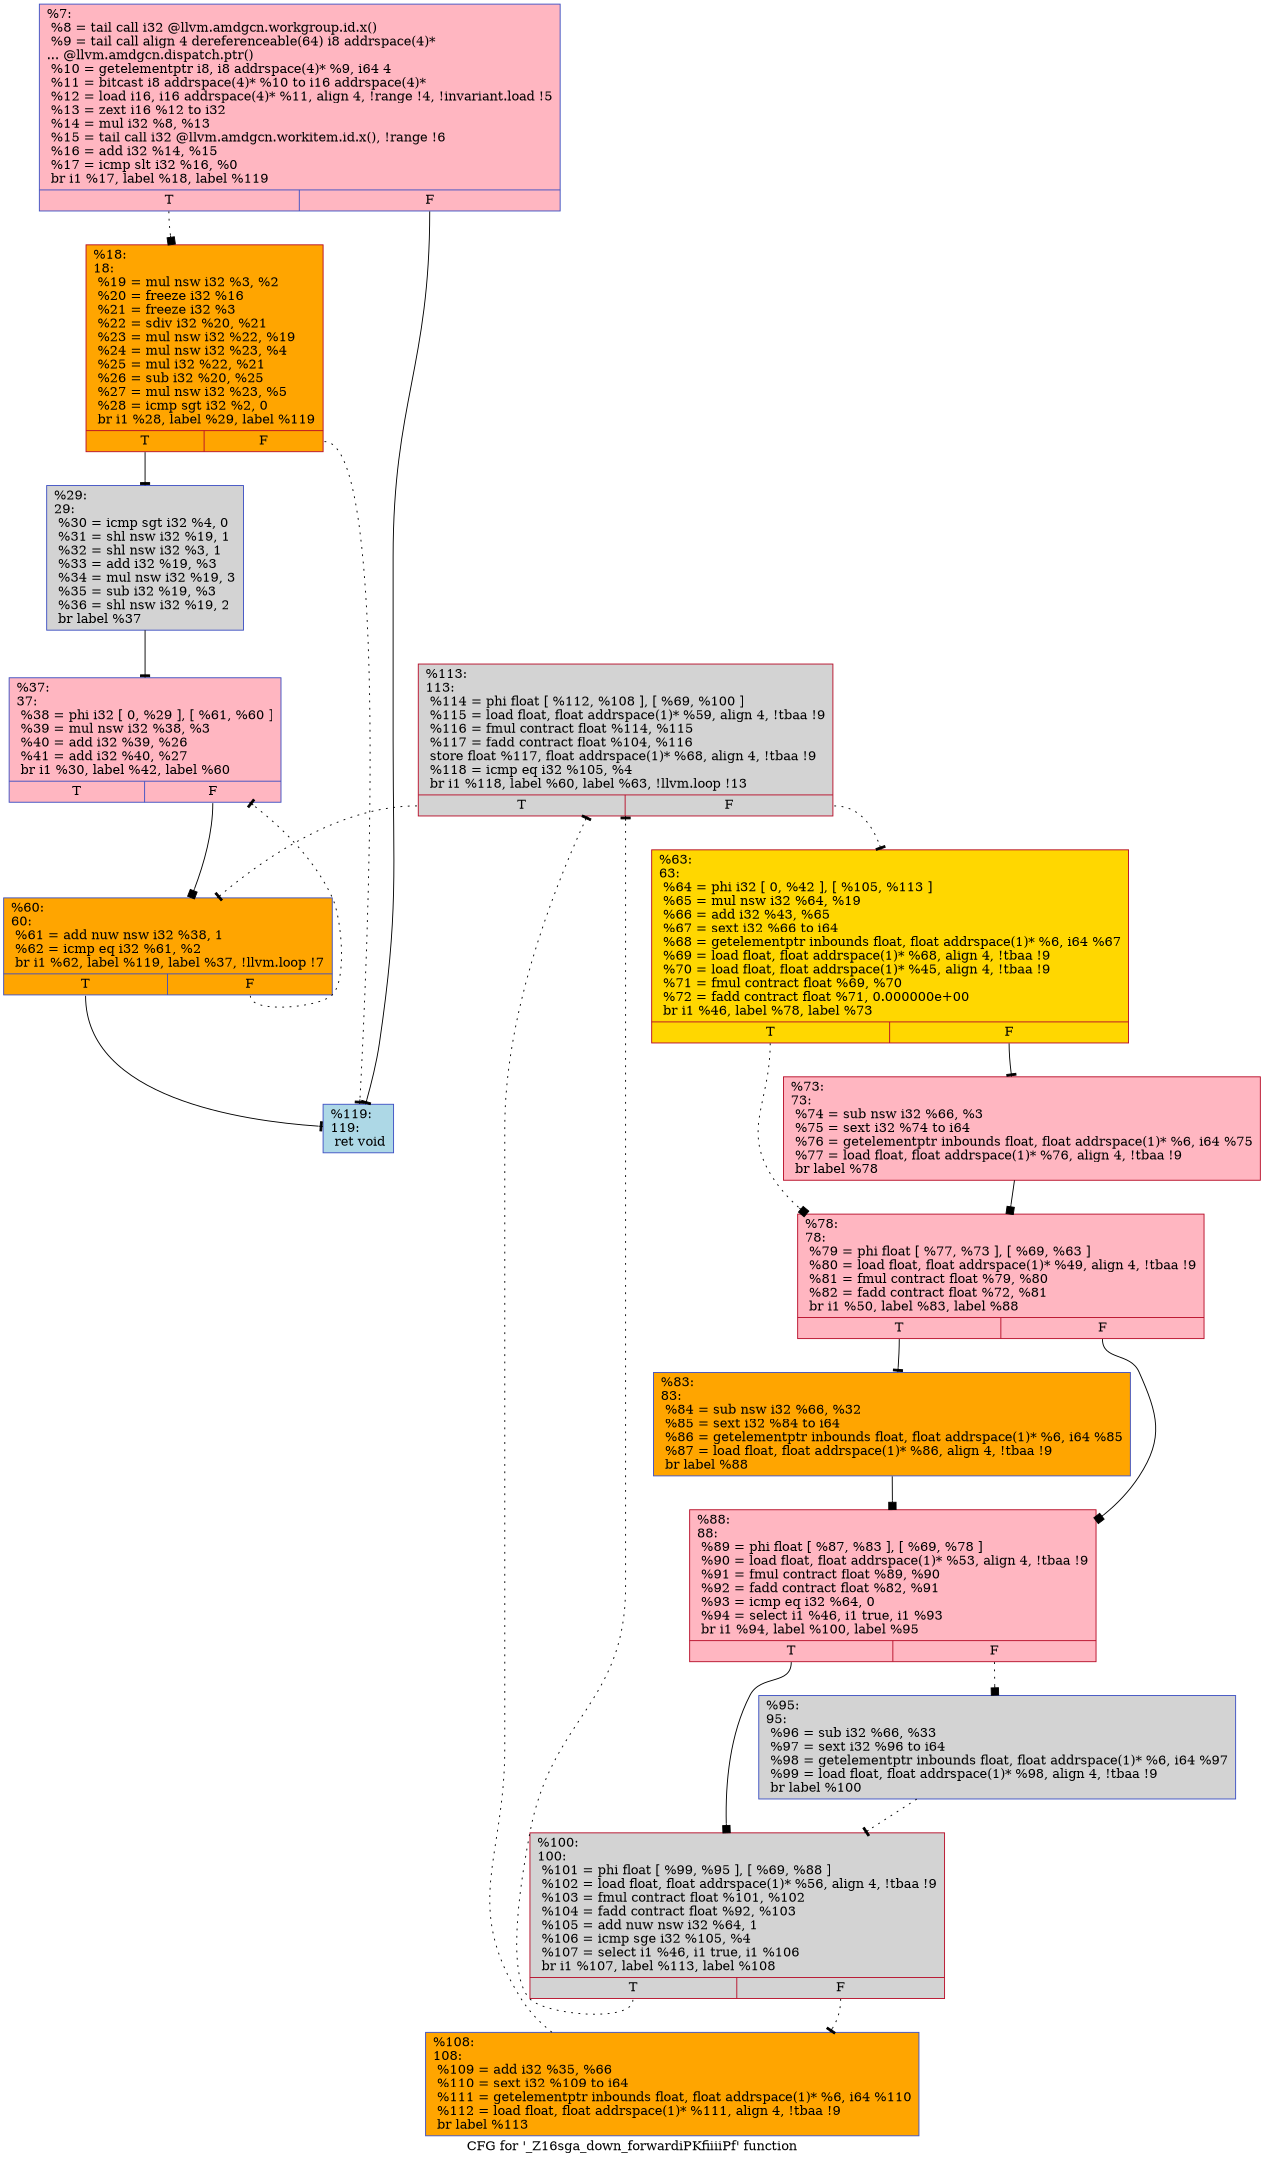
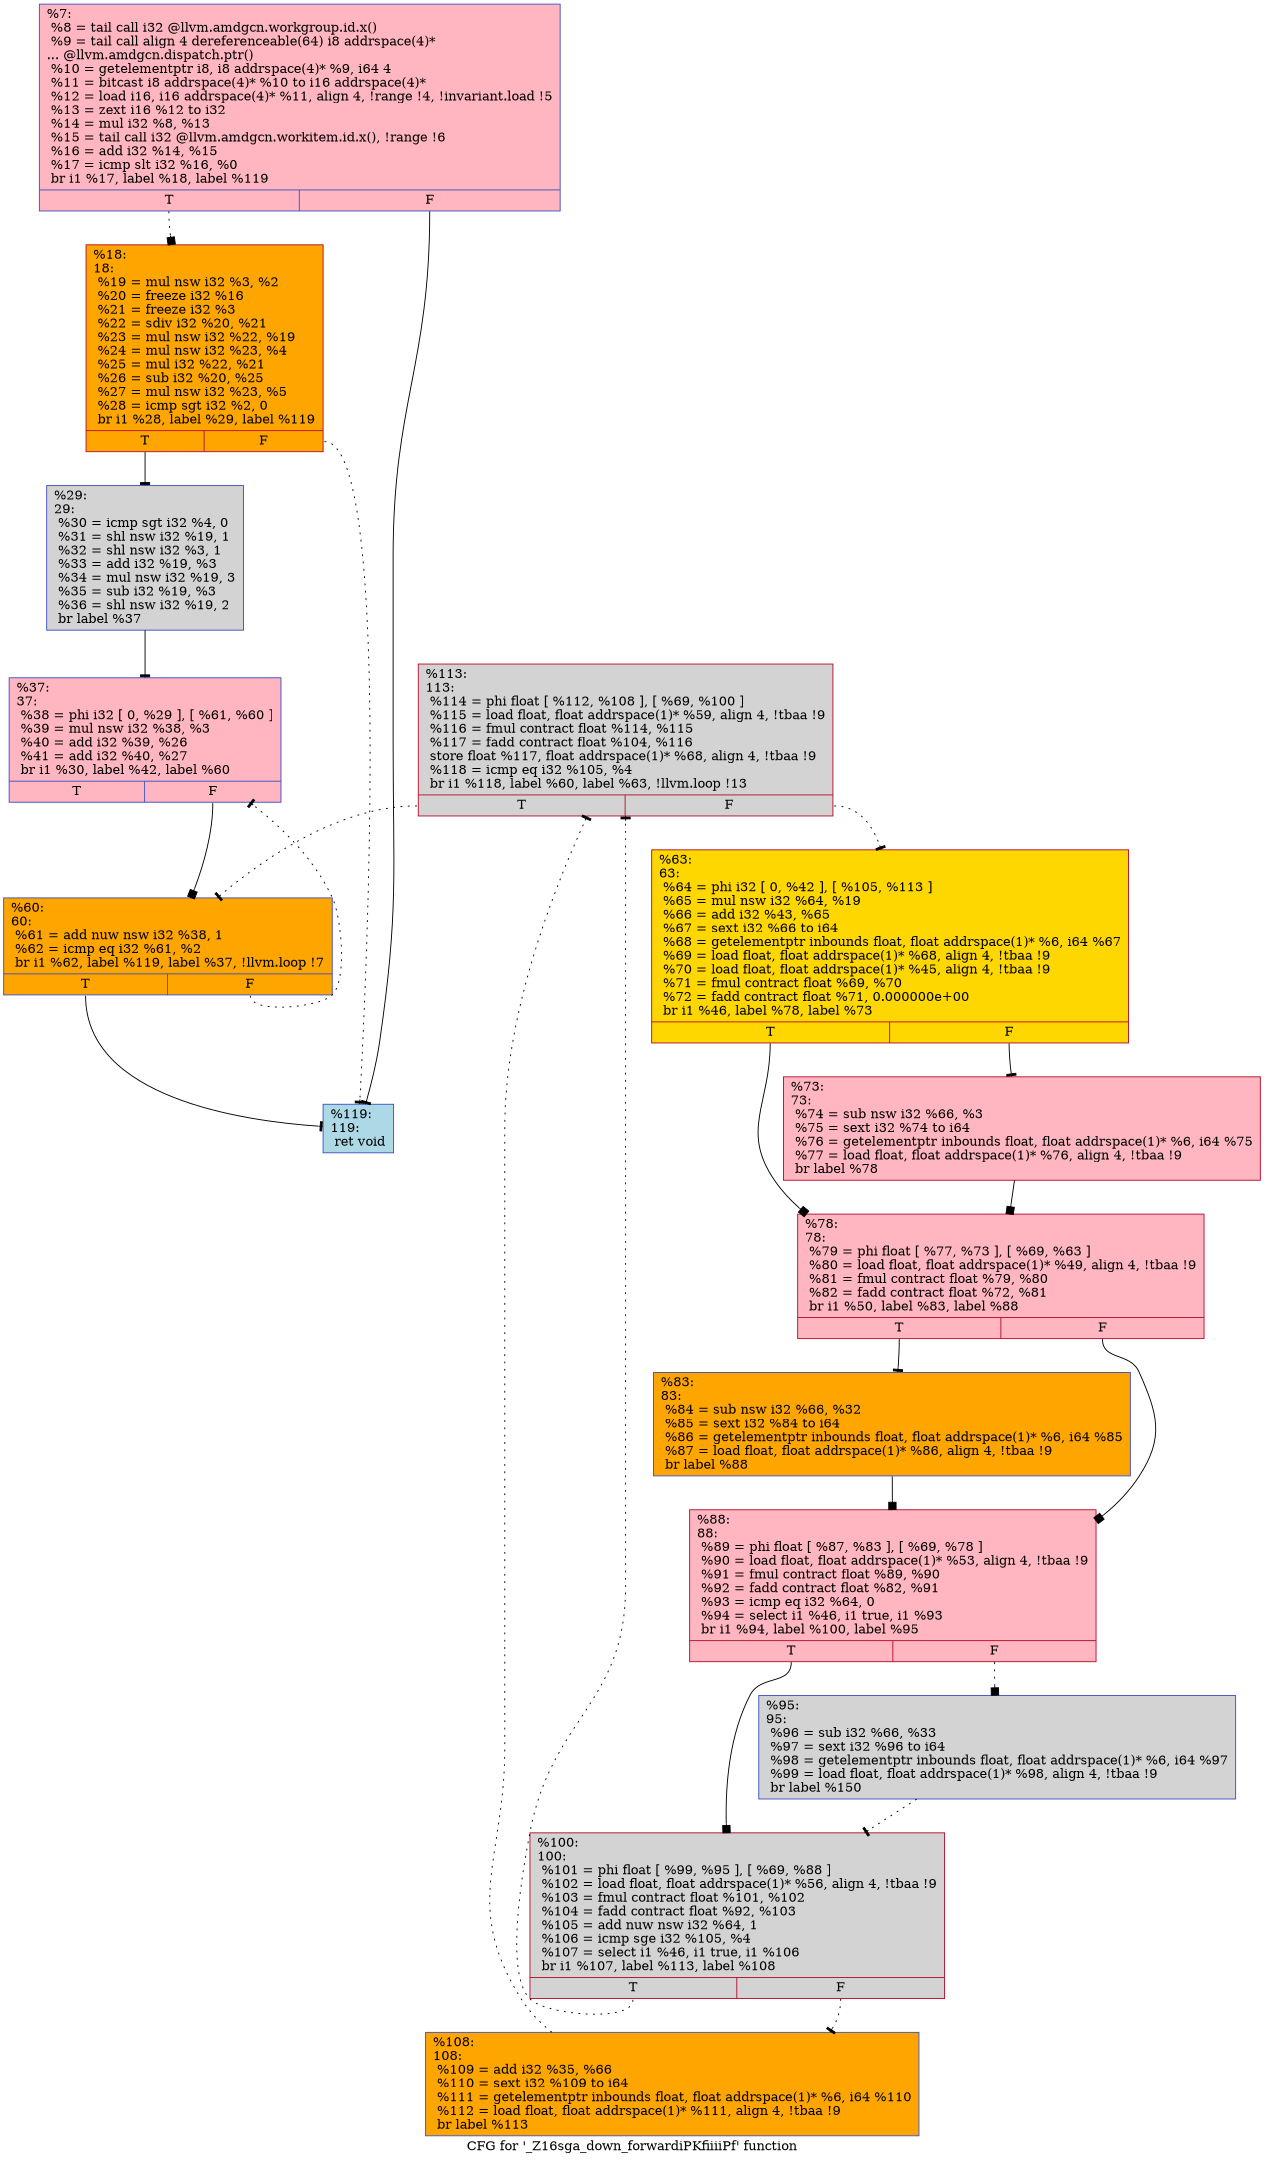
edge "%63:" -> "%78:": style dotted -> solid
node "%95:": text "br label %100" -> "br label %150"
